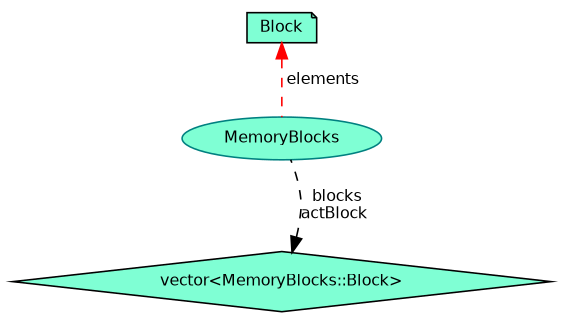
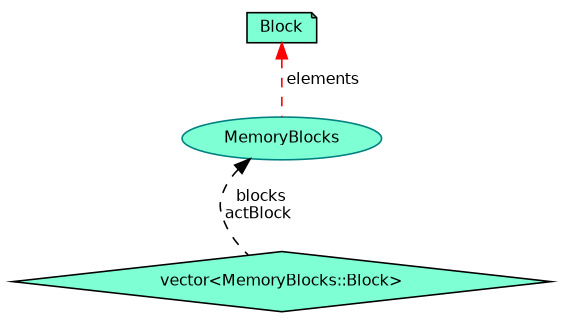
edge "MemoryBlocks" -> "vector<MemoryBlocks::Block>": reversed
